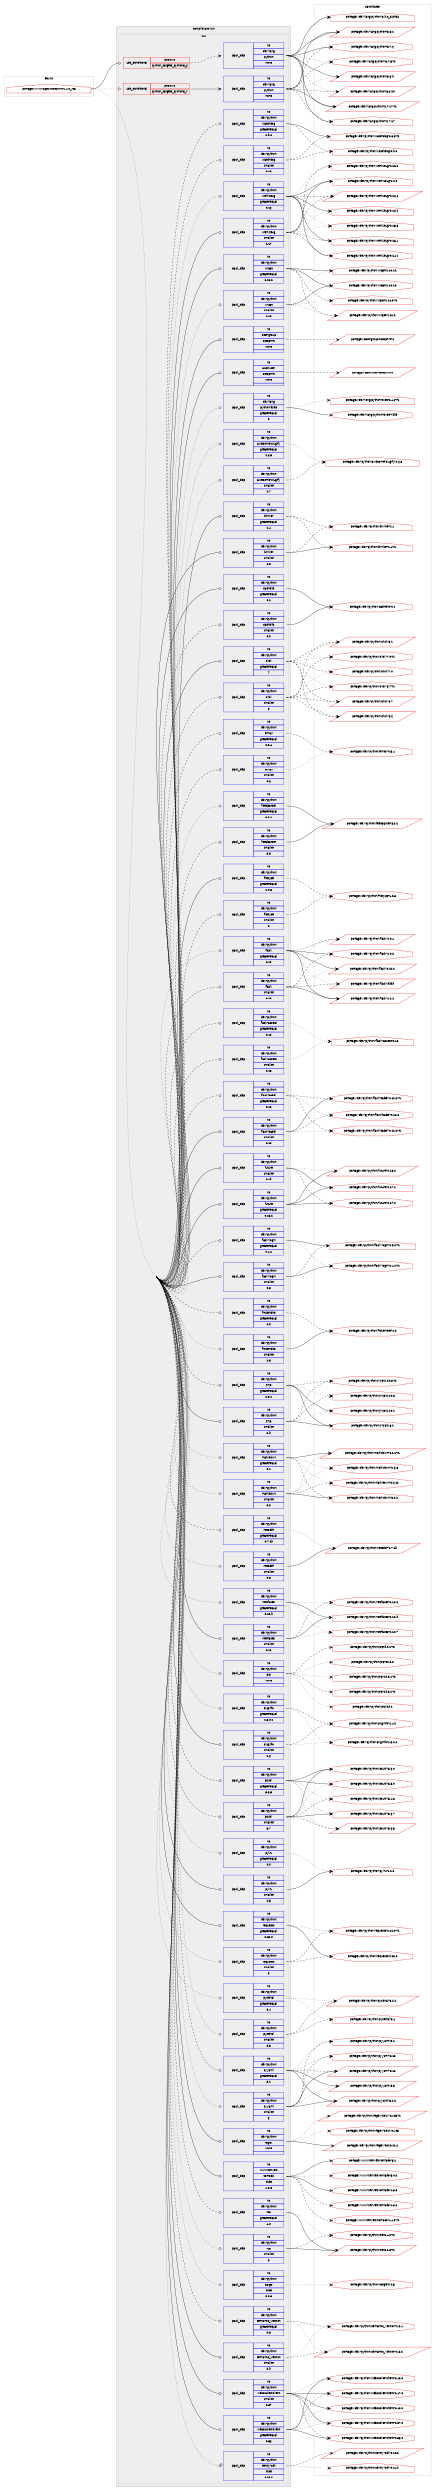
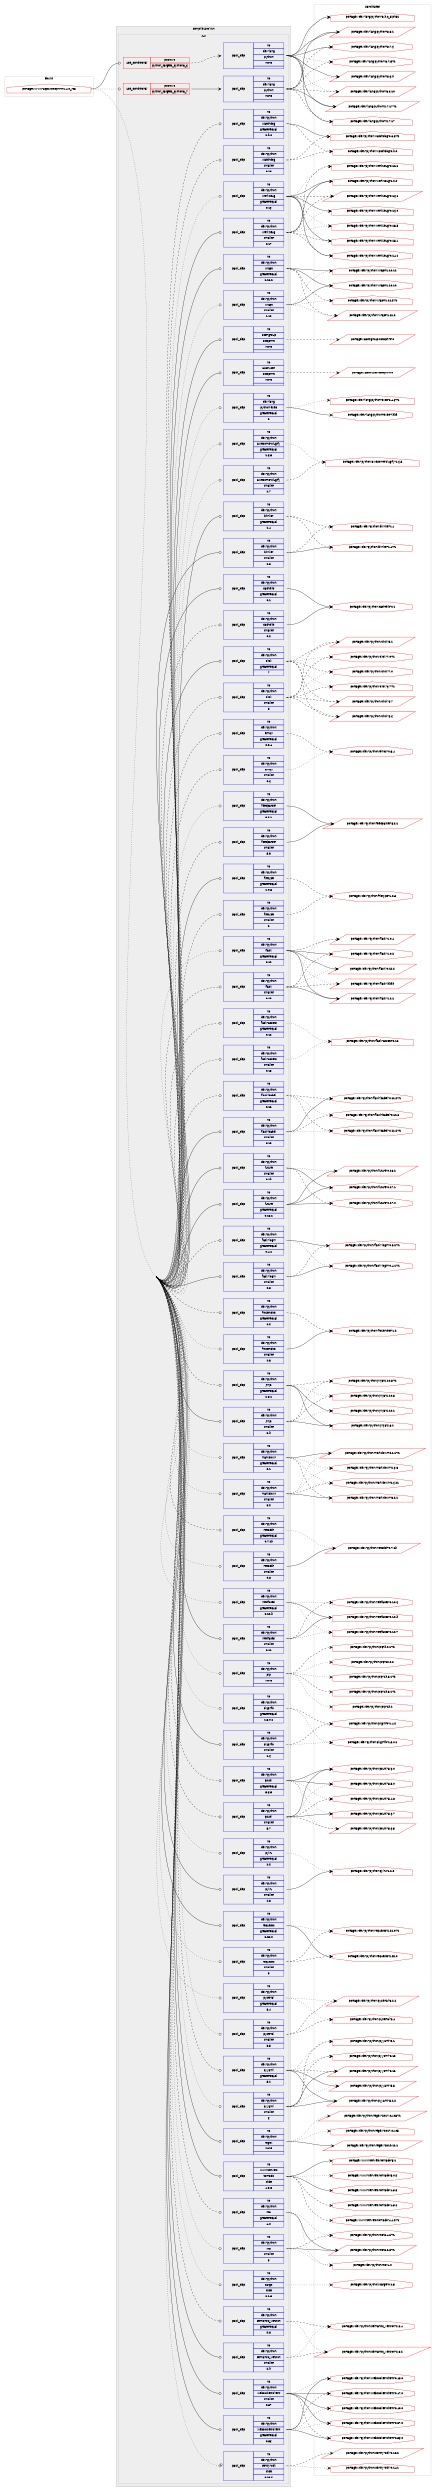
node "portage://dev-python/rsa-4.0": added
